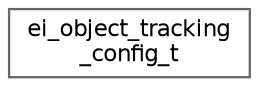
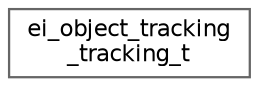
node "ei_object_tracking _config_t": label "ei_object_tracking _config_t" -> "ei_object_tracking _tracking_t"
